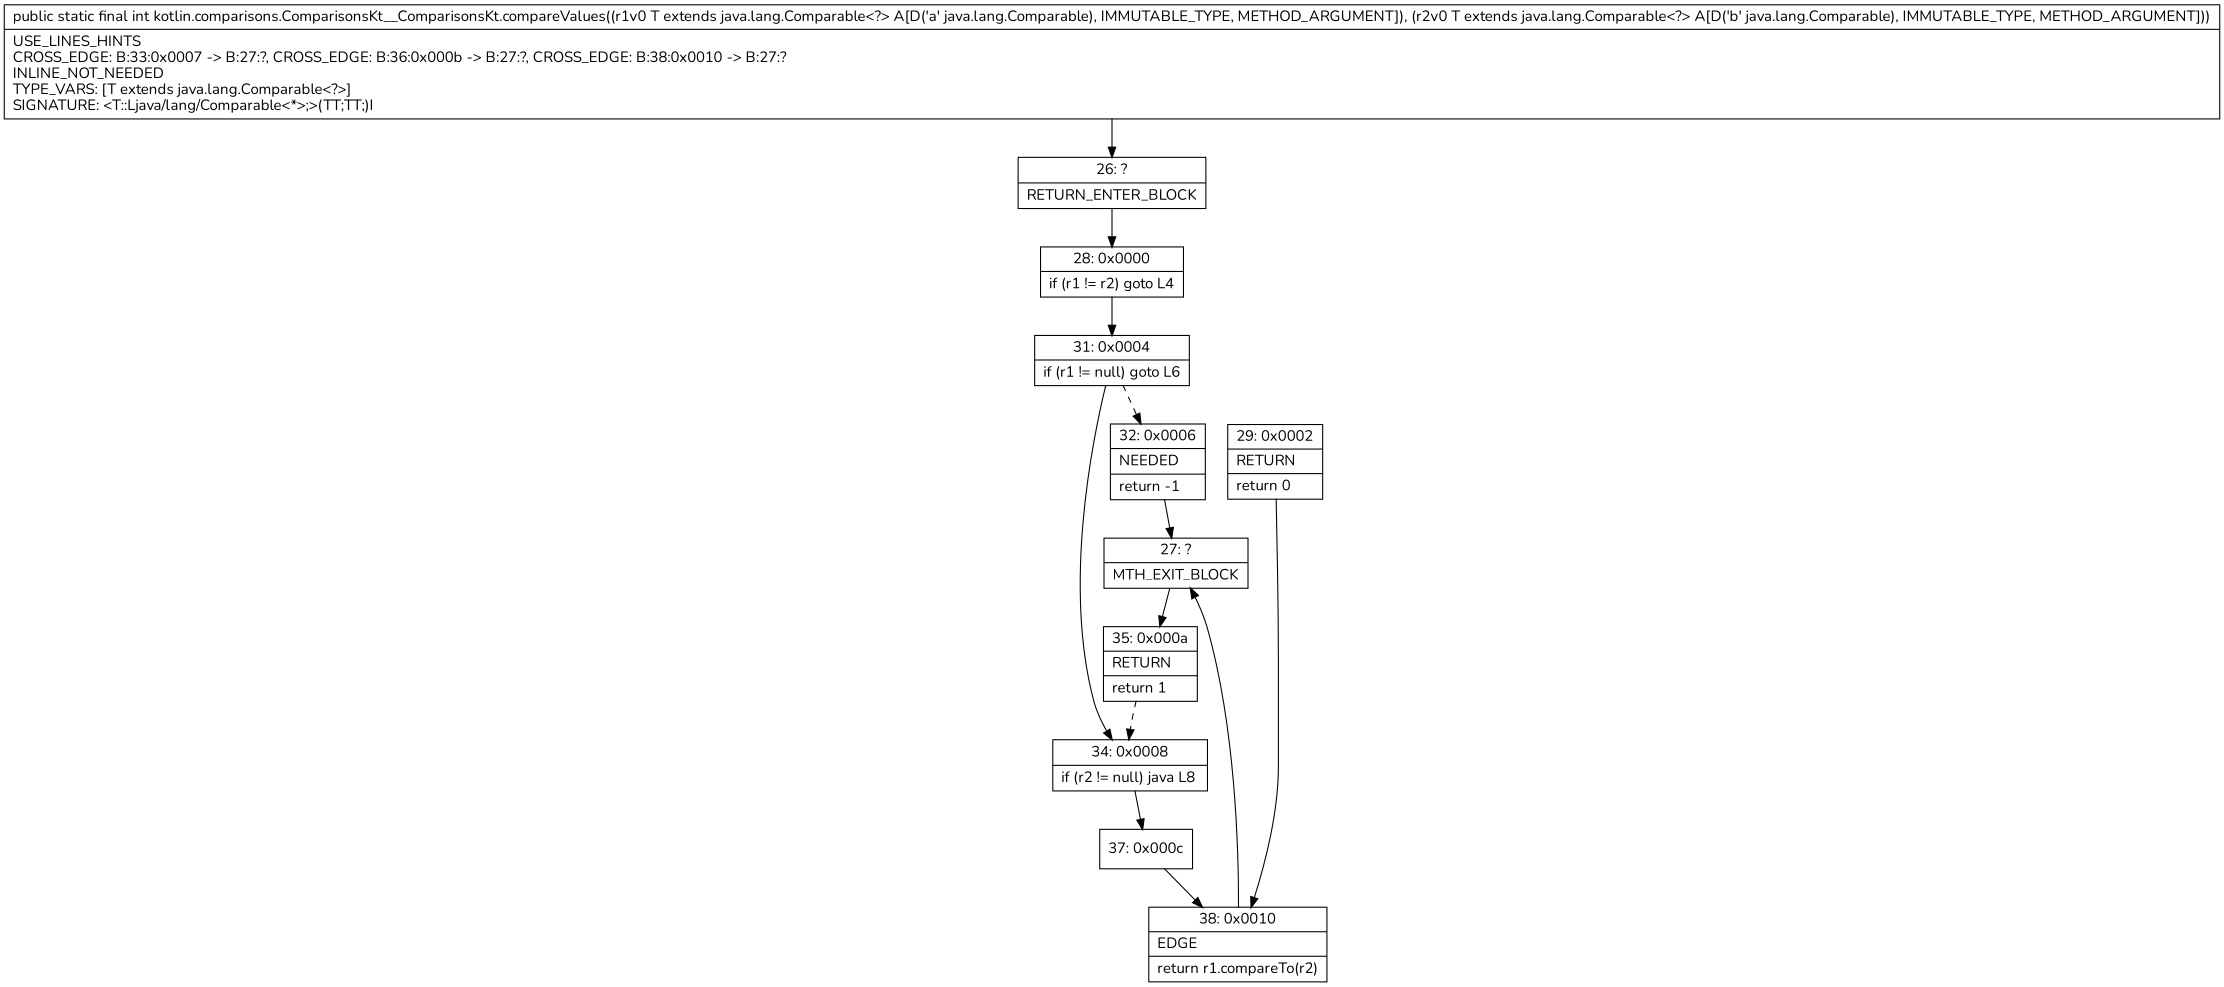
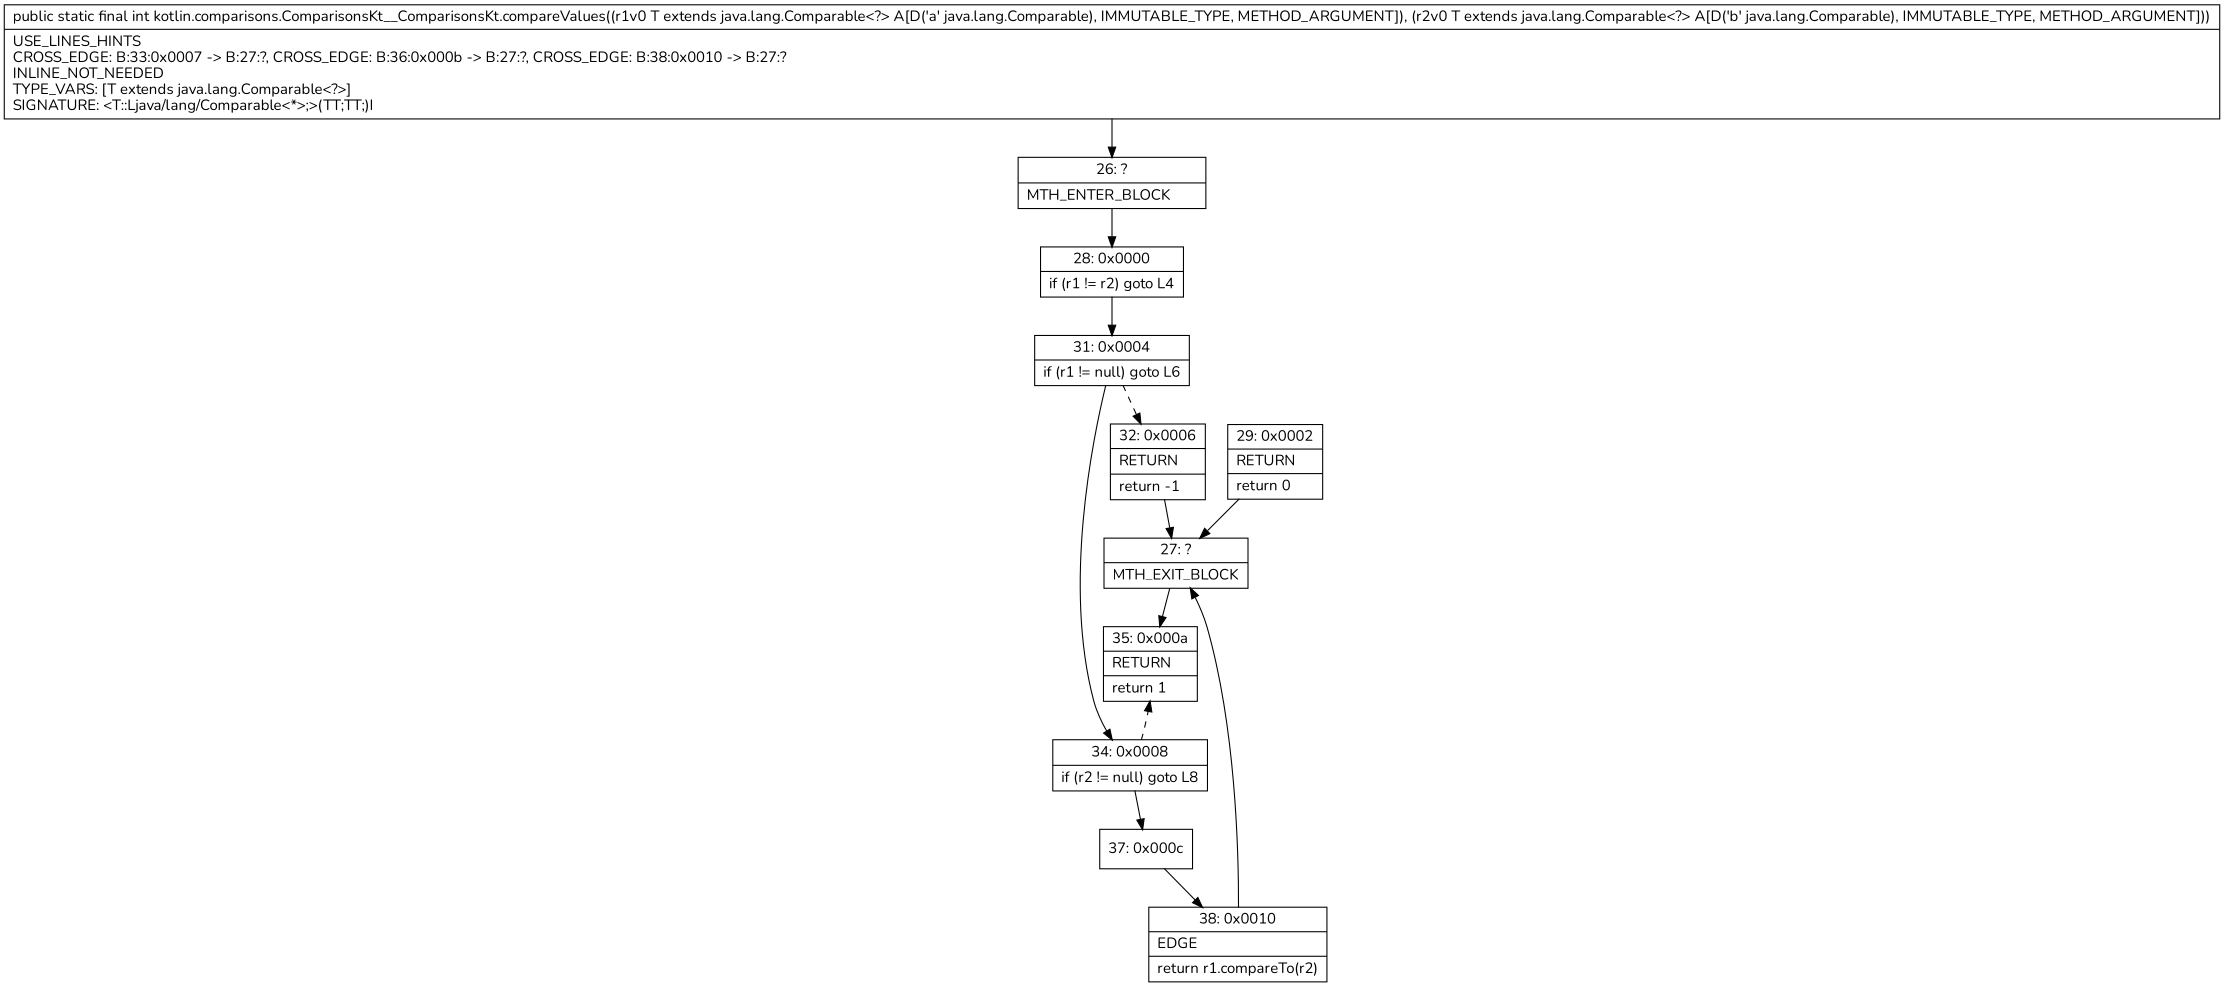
node "26: ?": text "RETURN_ENTER_BLOCK" -> "MTH_ENTER_BLOCK"
node "32: 0x0006": text "NEEDED" -> "RETURN"
edge "29: 0x0002" -> "38: 0x0010": now "29: 0x0002" -> "27: ?"
edge "35: 0x000a" -> "34: 0x0008": reversed
node "34: 0x0008": text "if (r2 != null) java L8" -> "if (r2 != null) goto L8"
